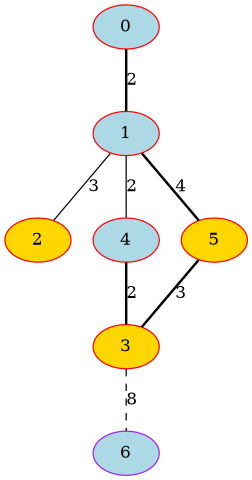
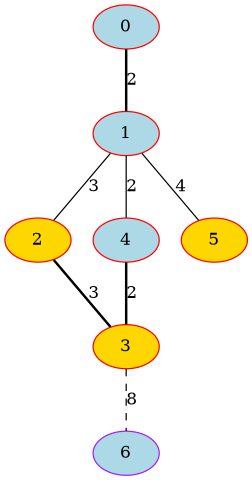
edge "1" -- "5": style bold -> solid
edge "5" -- "3": now "2" -- "3"
